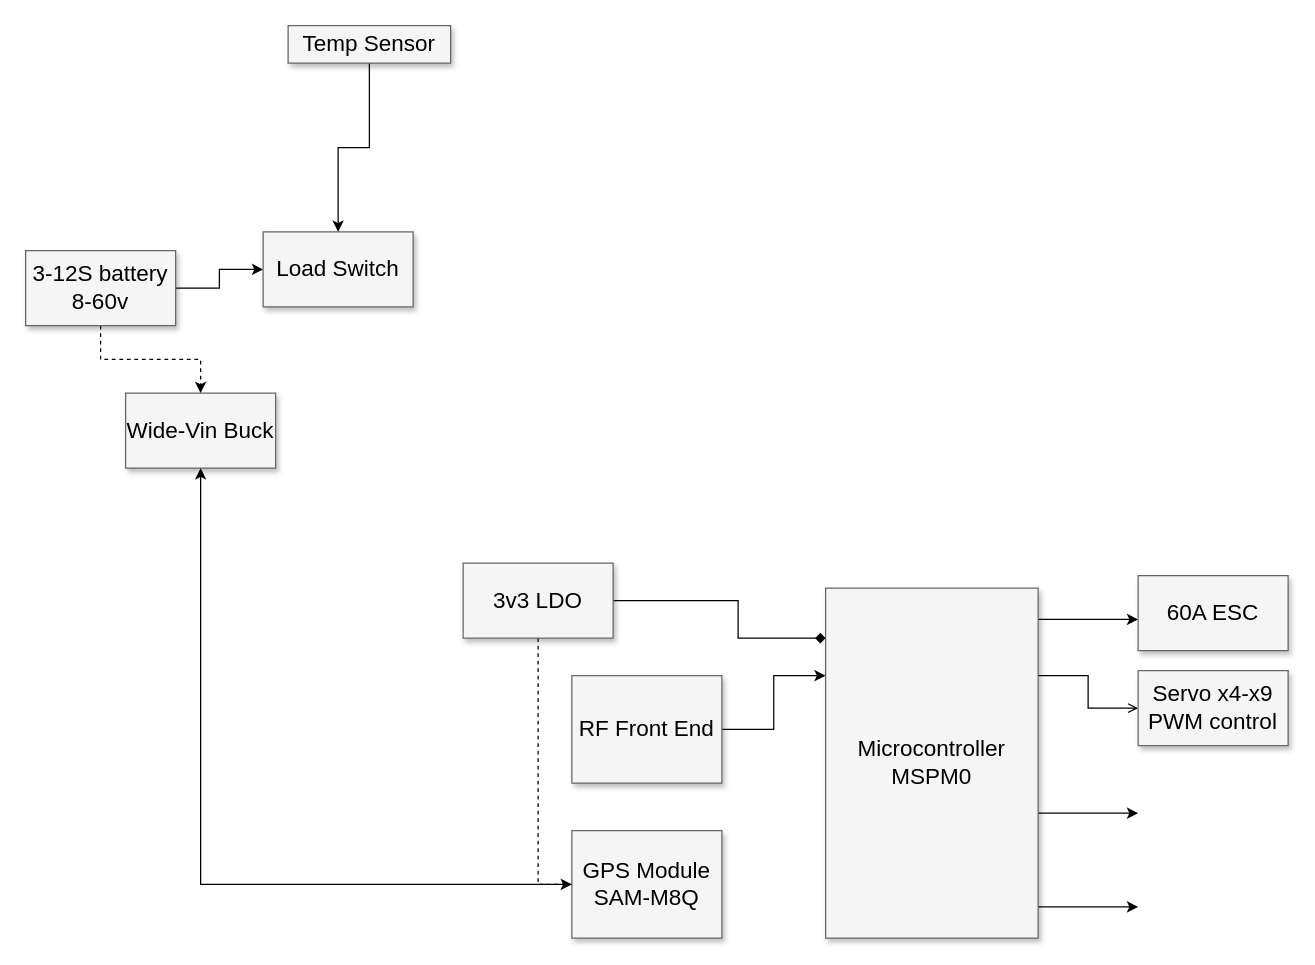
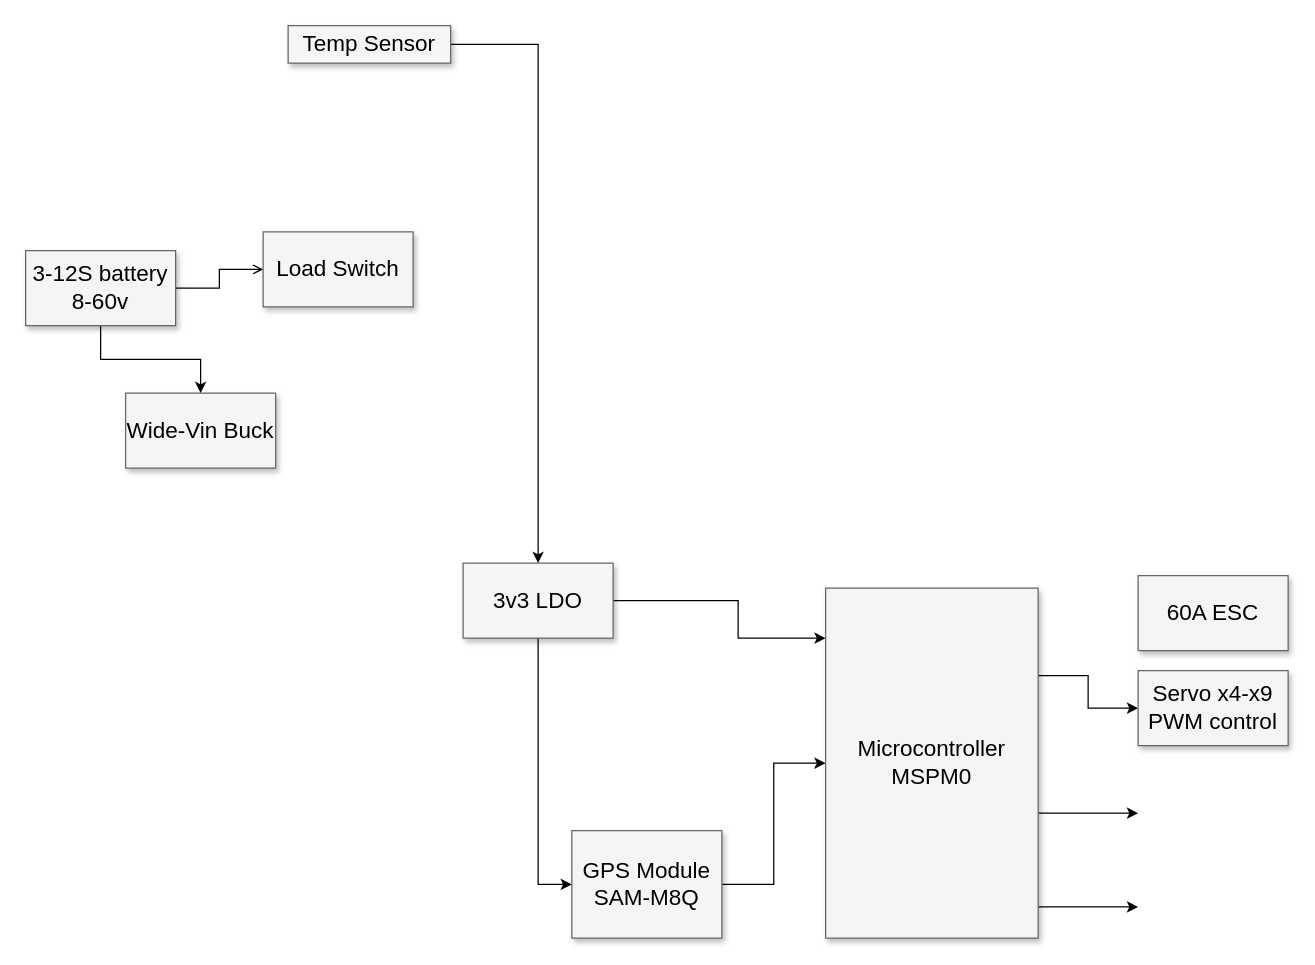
edge "Temp Sensor" -> "Load Switch": now "Temp Sensor" -> "3v3 LDO"
edge "3-12S battery 8-60v" -> "Load Switch": arrowhead classic -> open
edge "3-12S battery 8-60v" -> "Wide-Vin Buck": style dashed -> solid
edge "Microcontroller MSPM0" -> "60A ESC": removed
edge "3v3 LDO" -> "Microcontroller MSPM0": arrowhead diamond -> classic
edge "RF Front End" -> "Microcontroller MSPM0": removed
edge "Microcontroller MSPM0" -> "Servo x4-x9 PWM control": arrowhead open -> classic
node "RF Front End": removed
edge "3v3 LDO" -> "GPS Module SAM-M8Q": style dashed -> solid
edge "GPS Module SAM-M8Q" -> "Wide-Vin Buck": now "GPS Module SAM-M8Q" -> "Microcontroller MSPM0"
